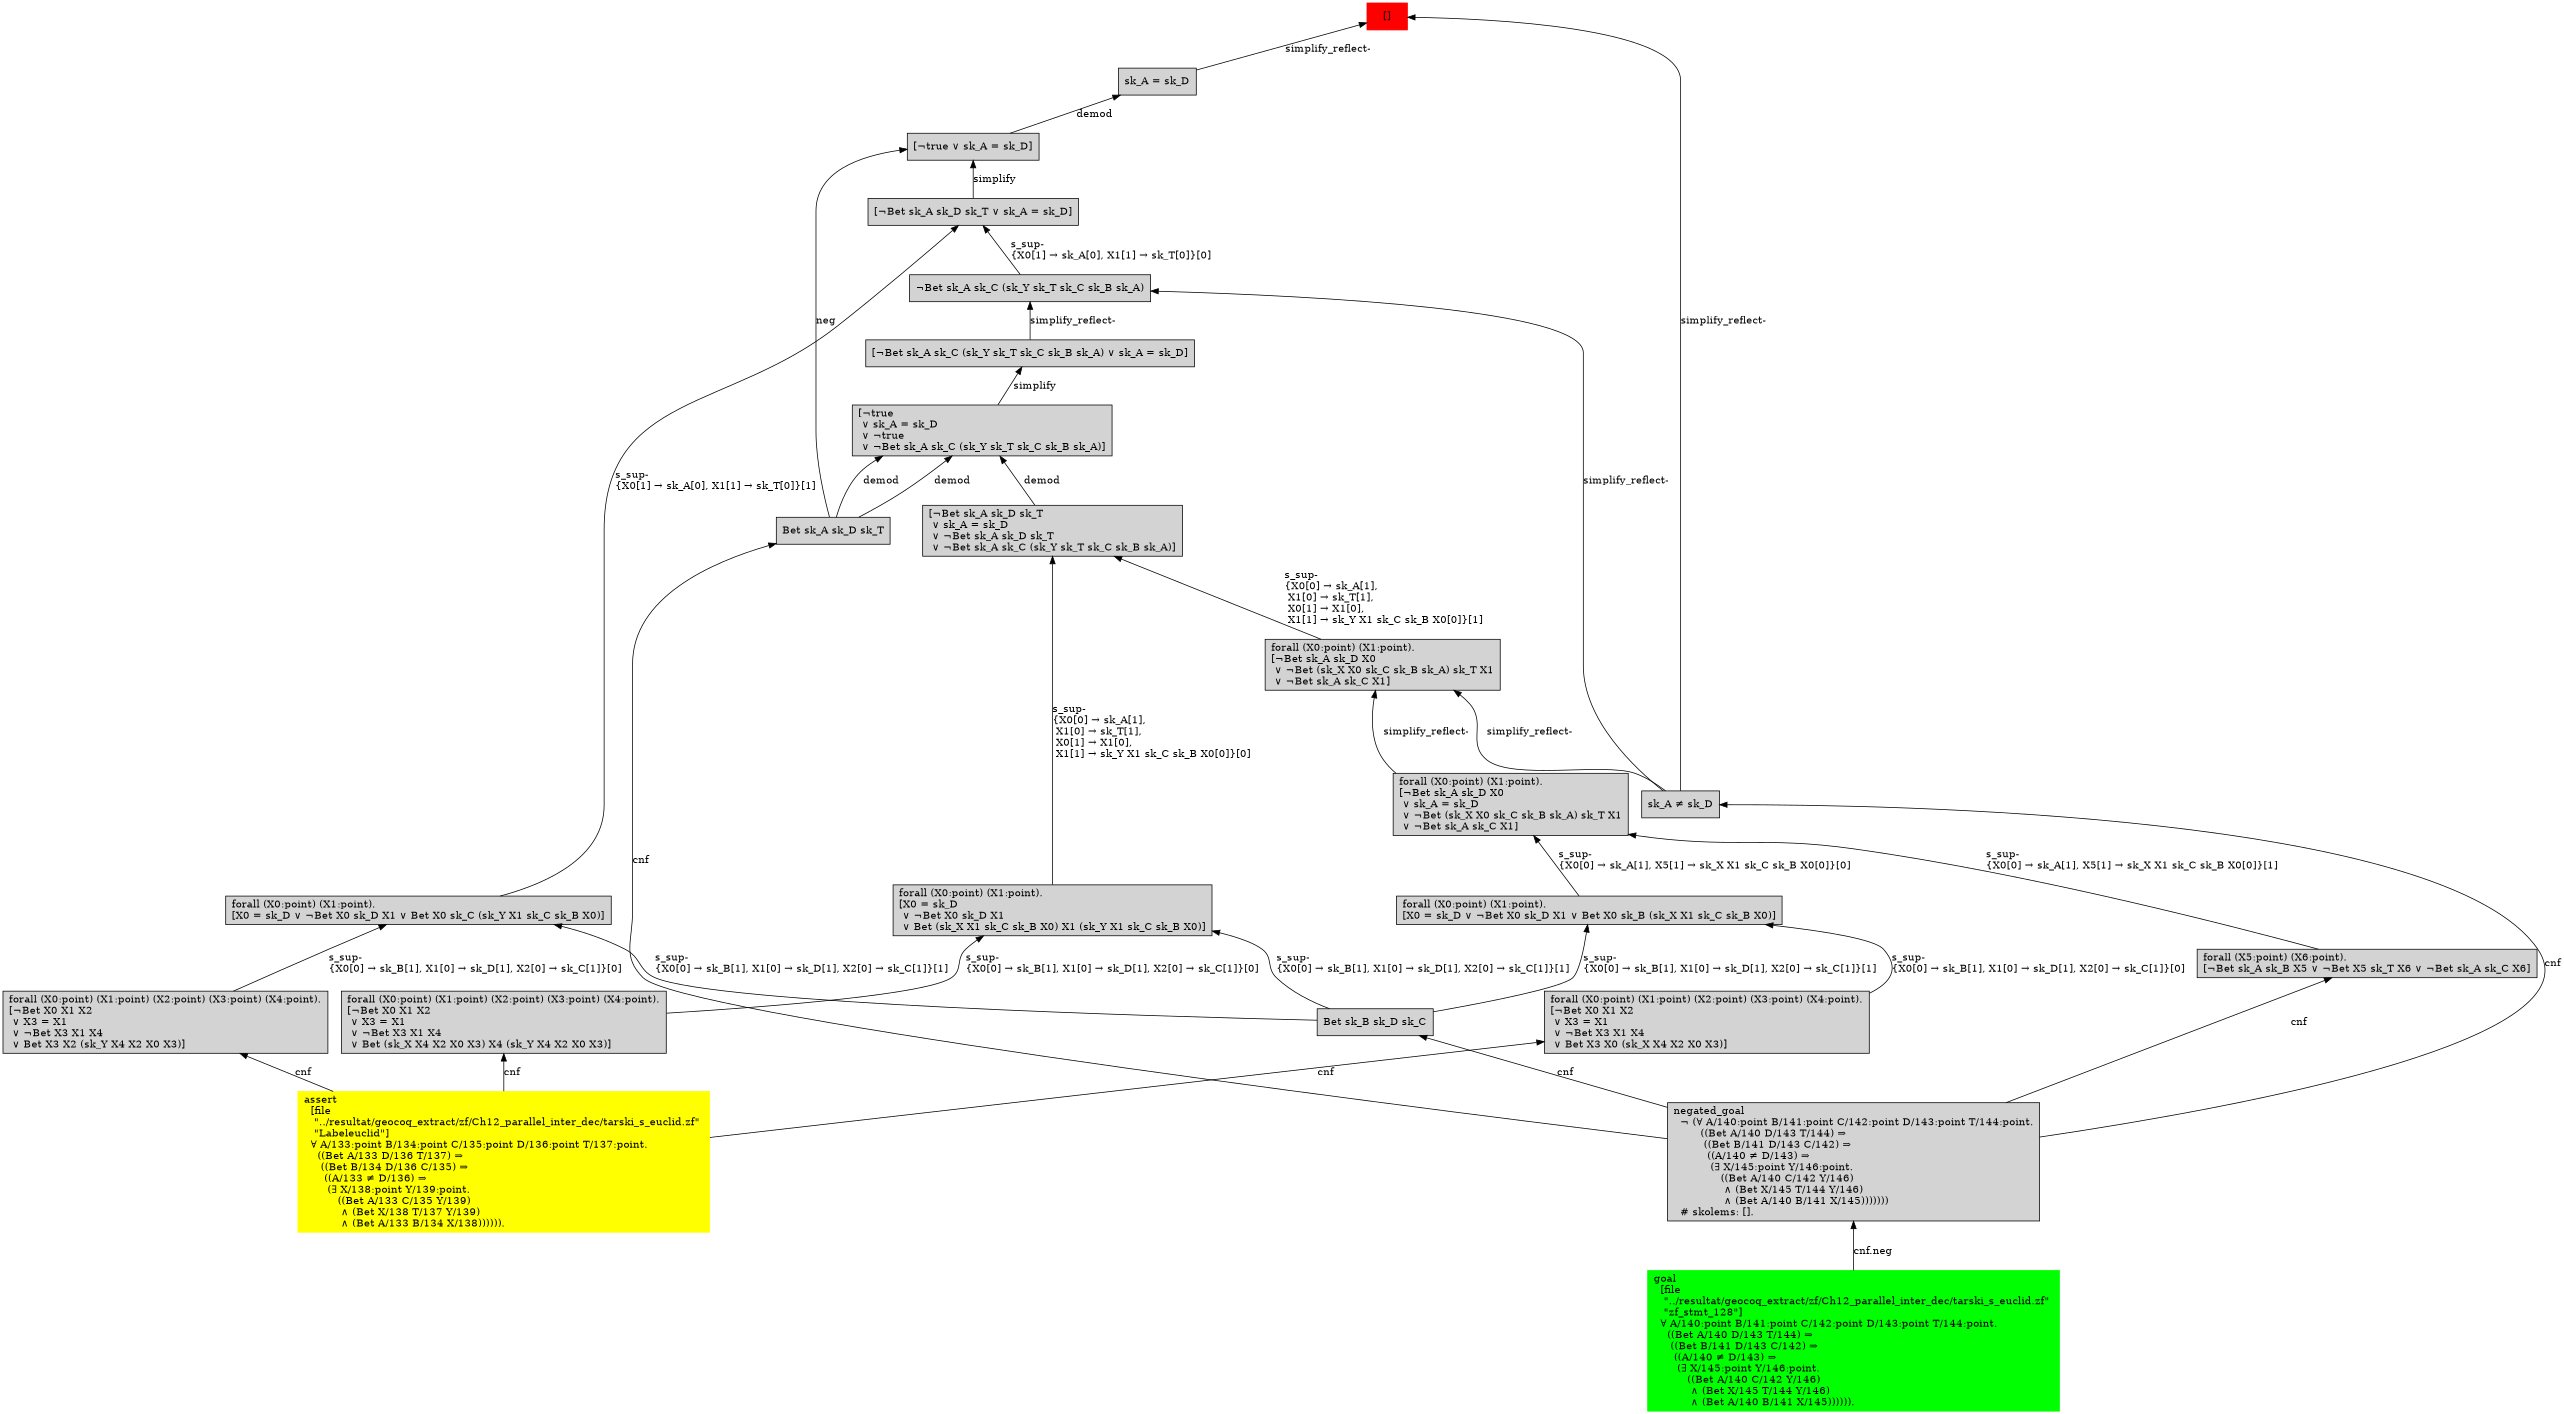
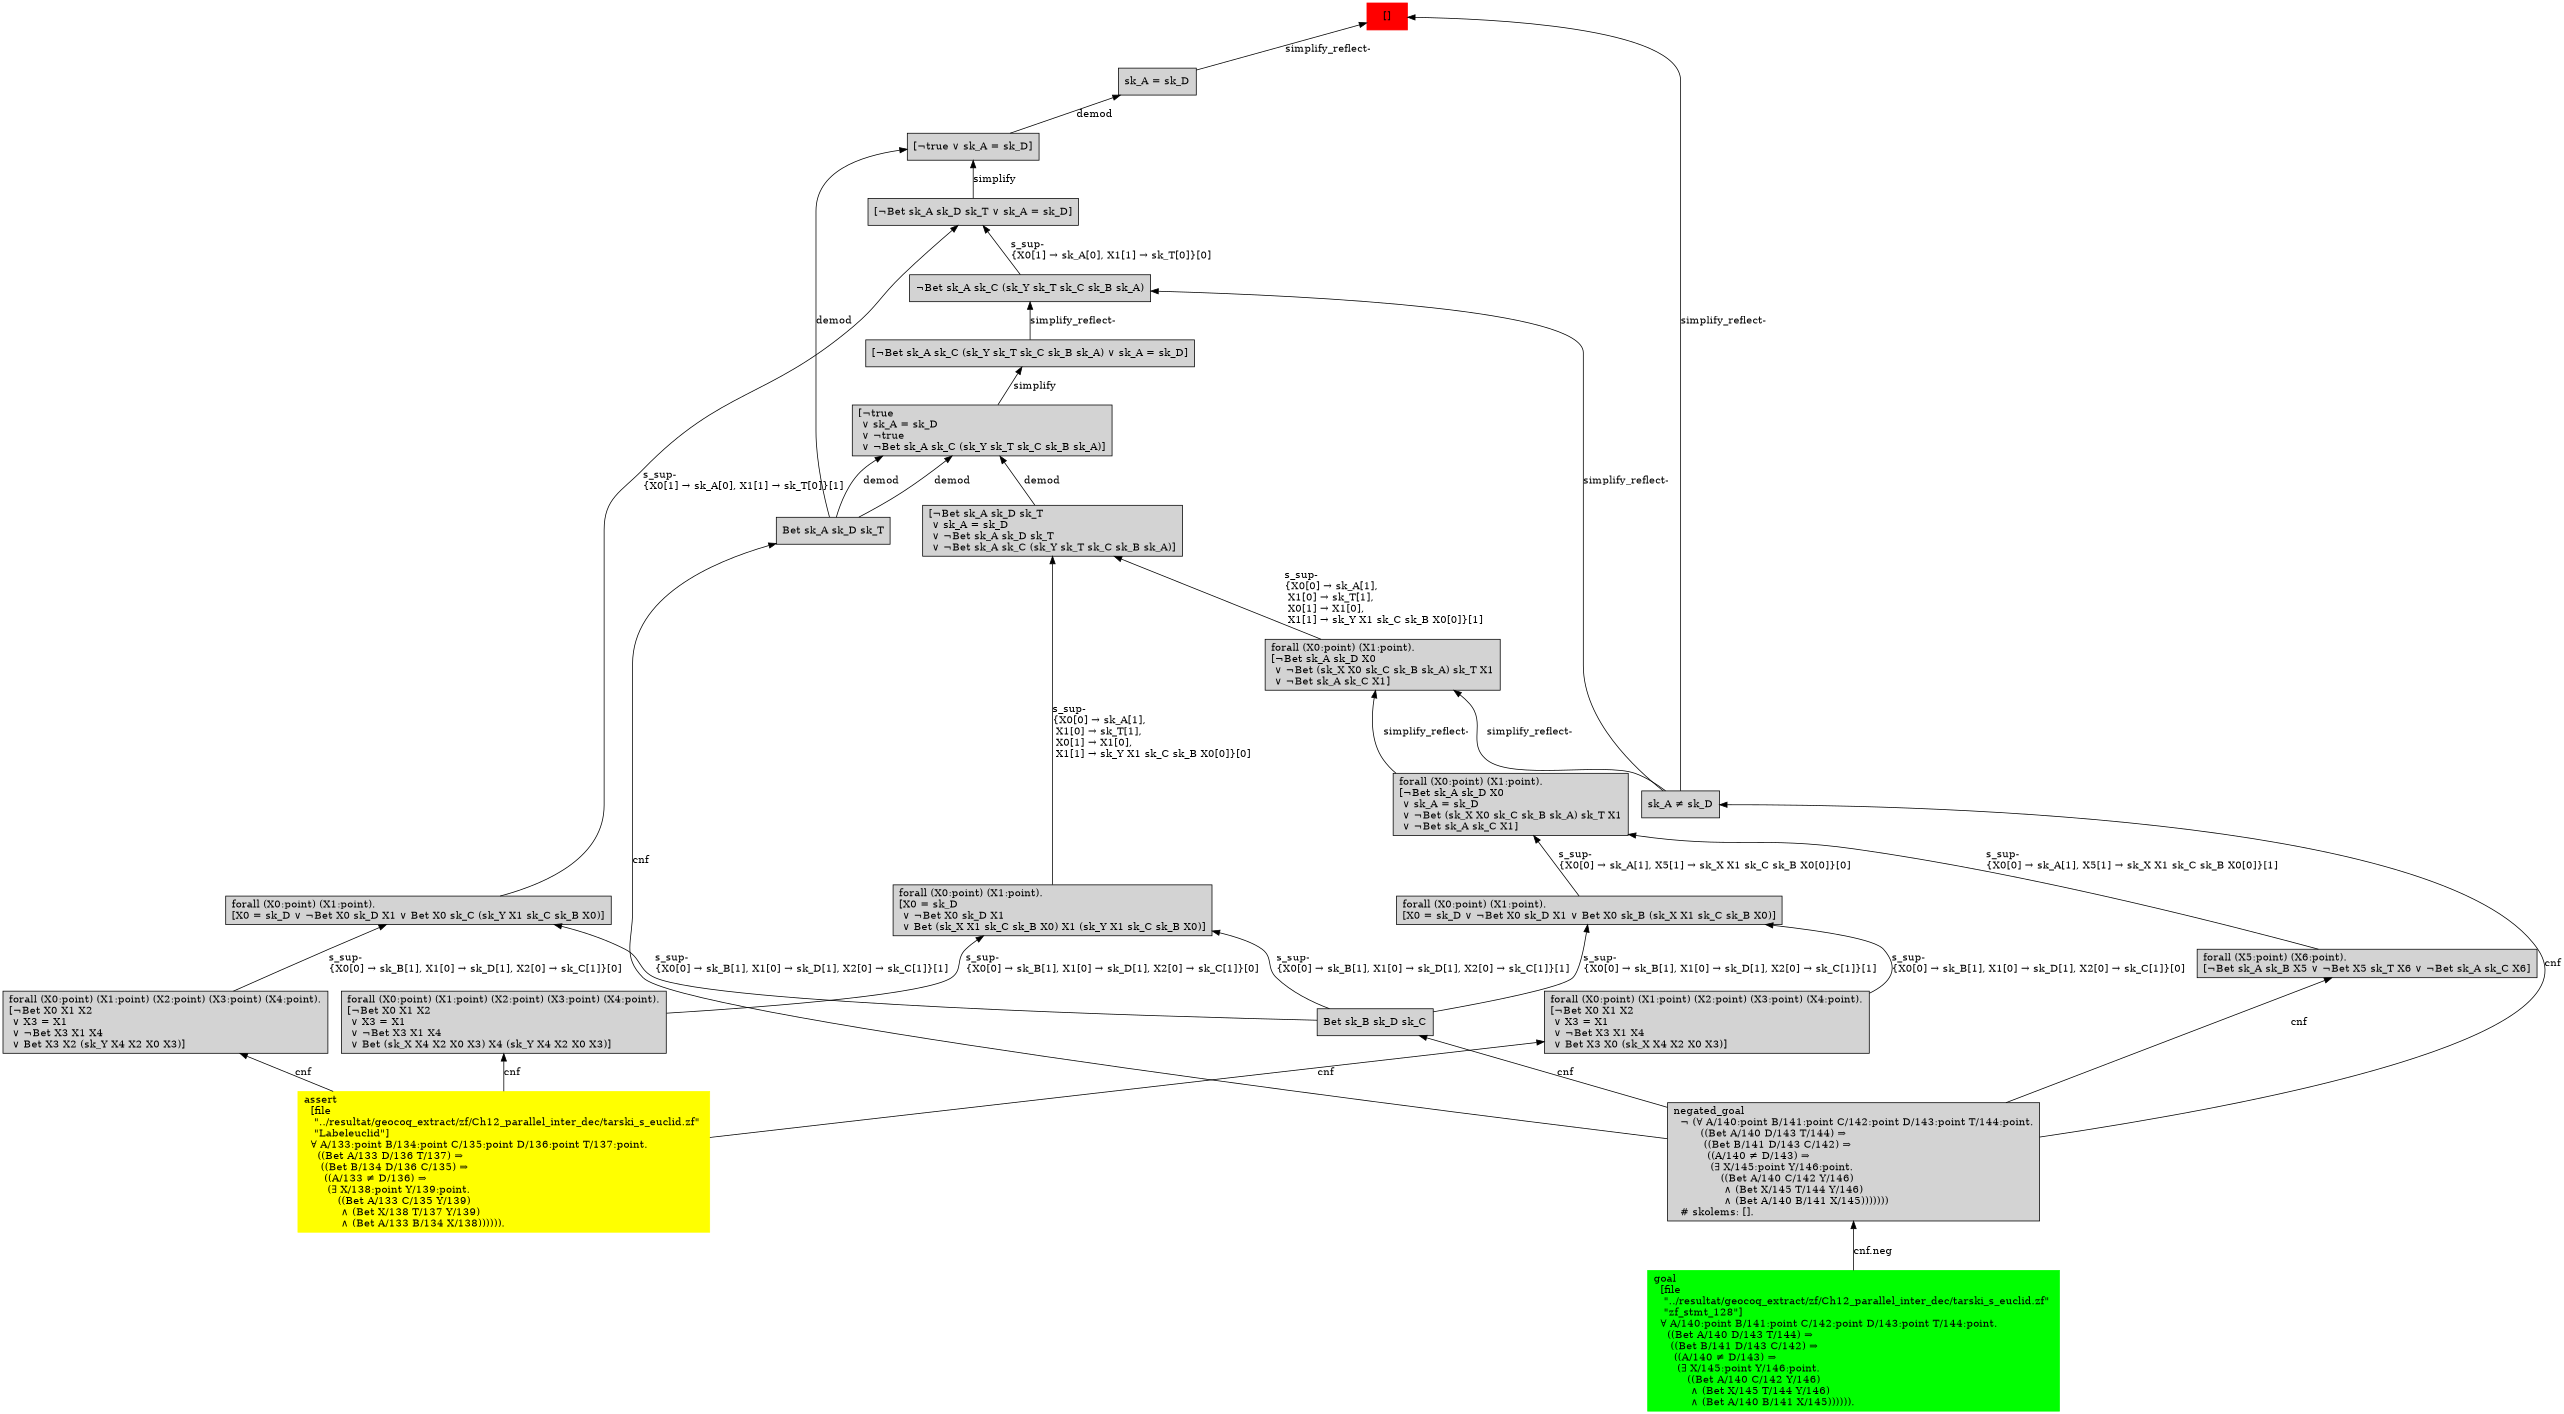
edge "Bet sk_A sk_D sk_T" -> "[¬true ∨ sk_A = sk_D]": label "neg" -> "demod"
